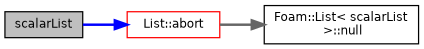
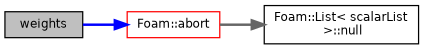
node "scalarList": label "scalarList" -> "weights"
node "List::abort": label "List::abort" -> "Foam::abort"
